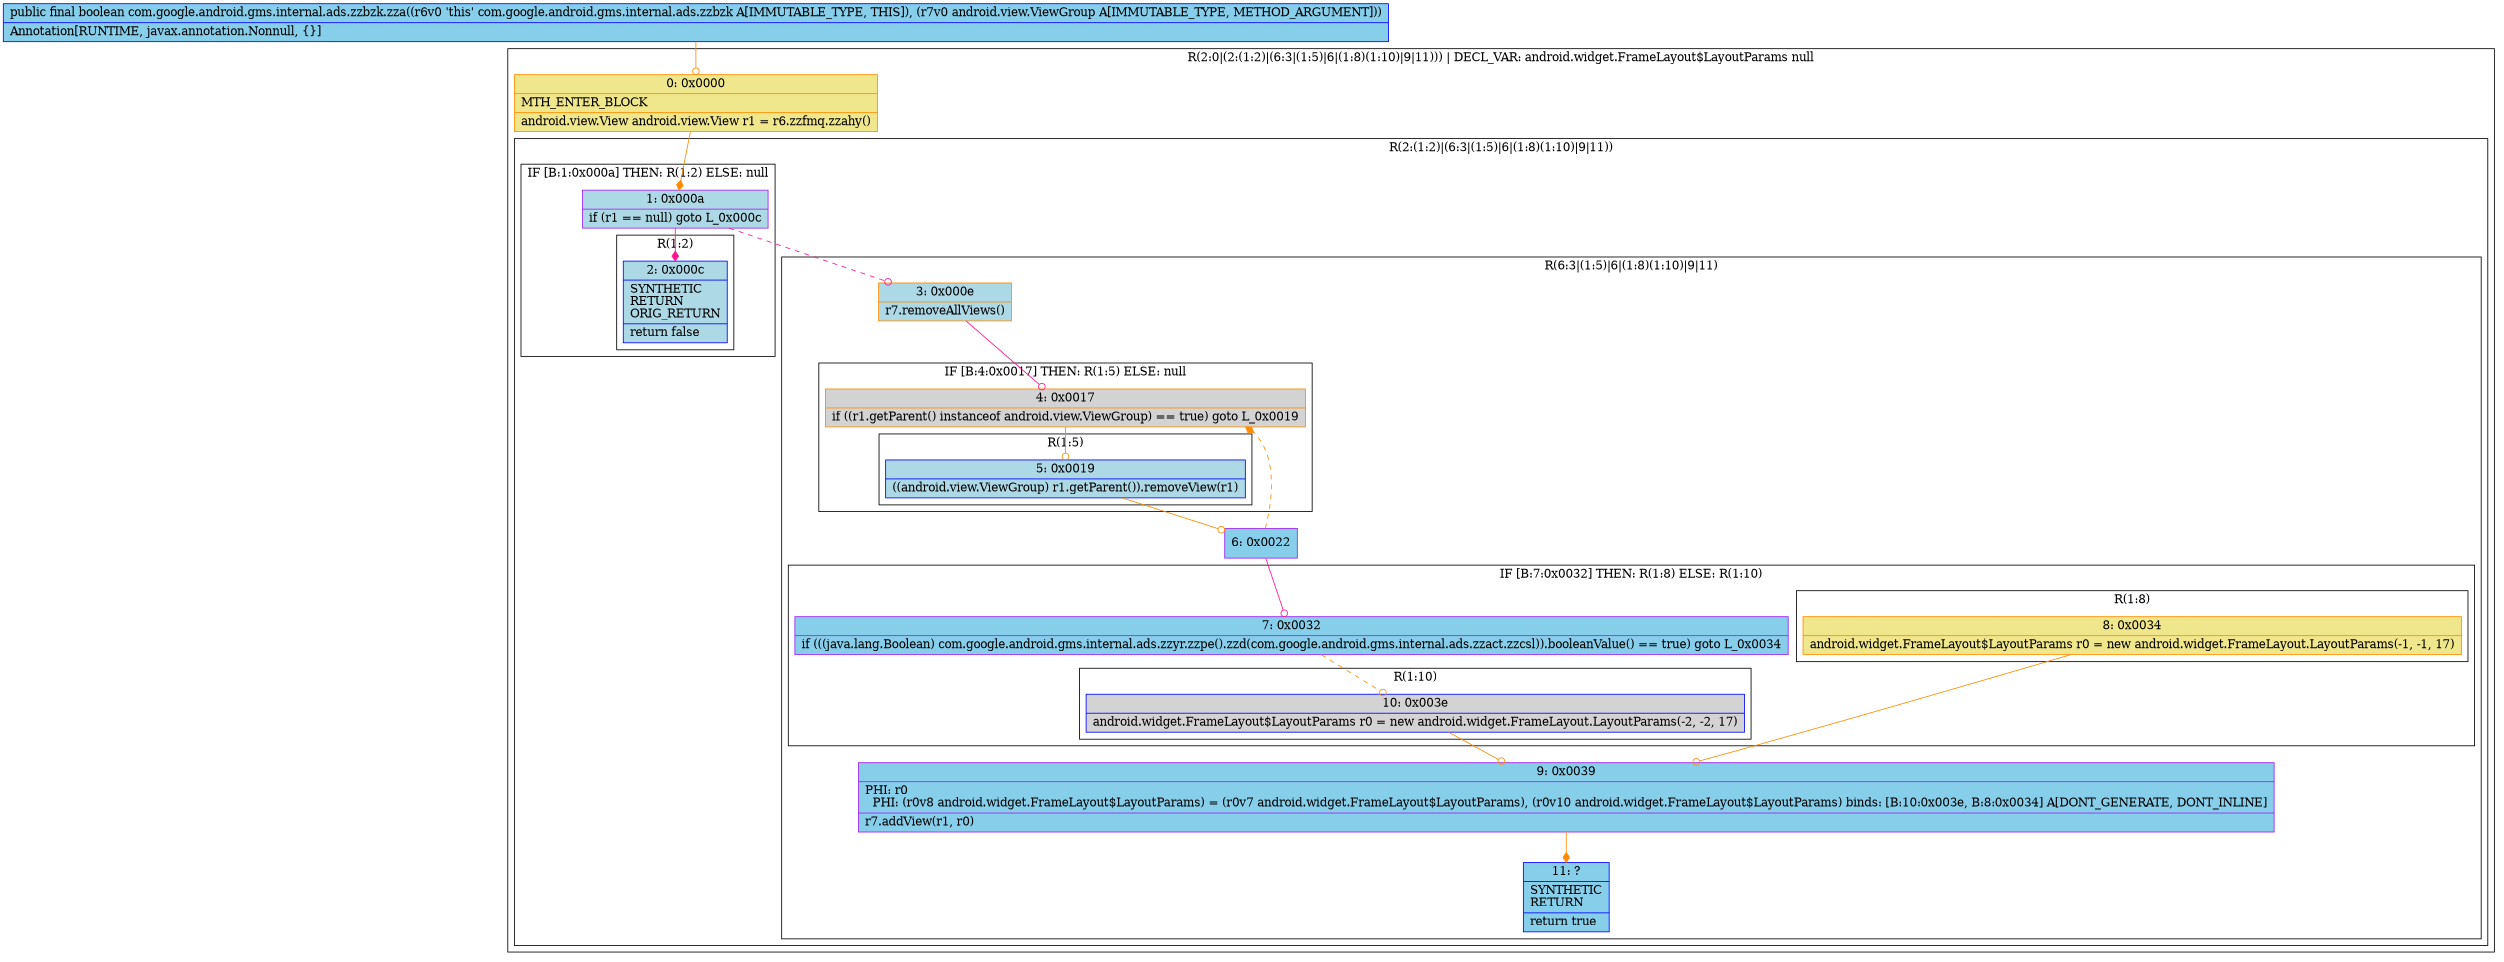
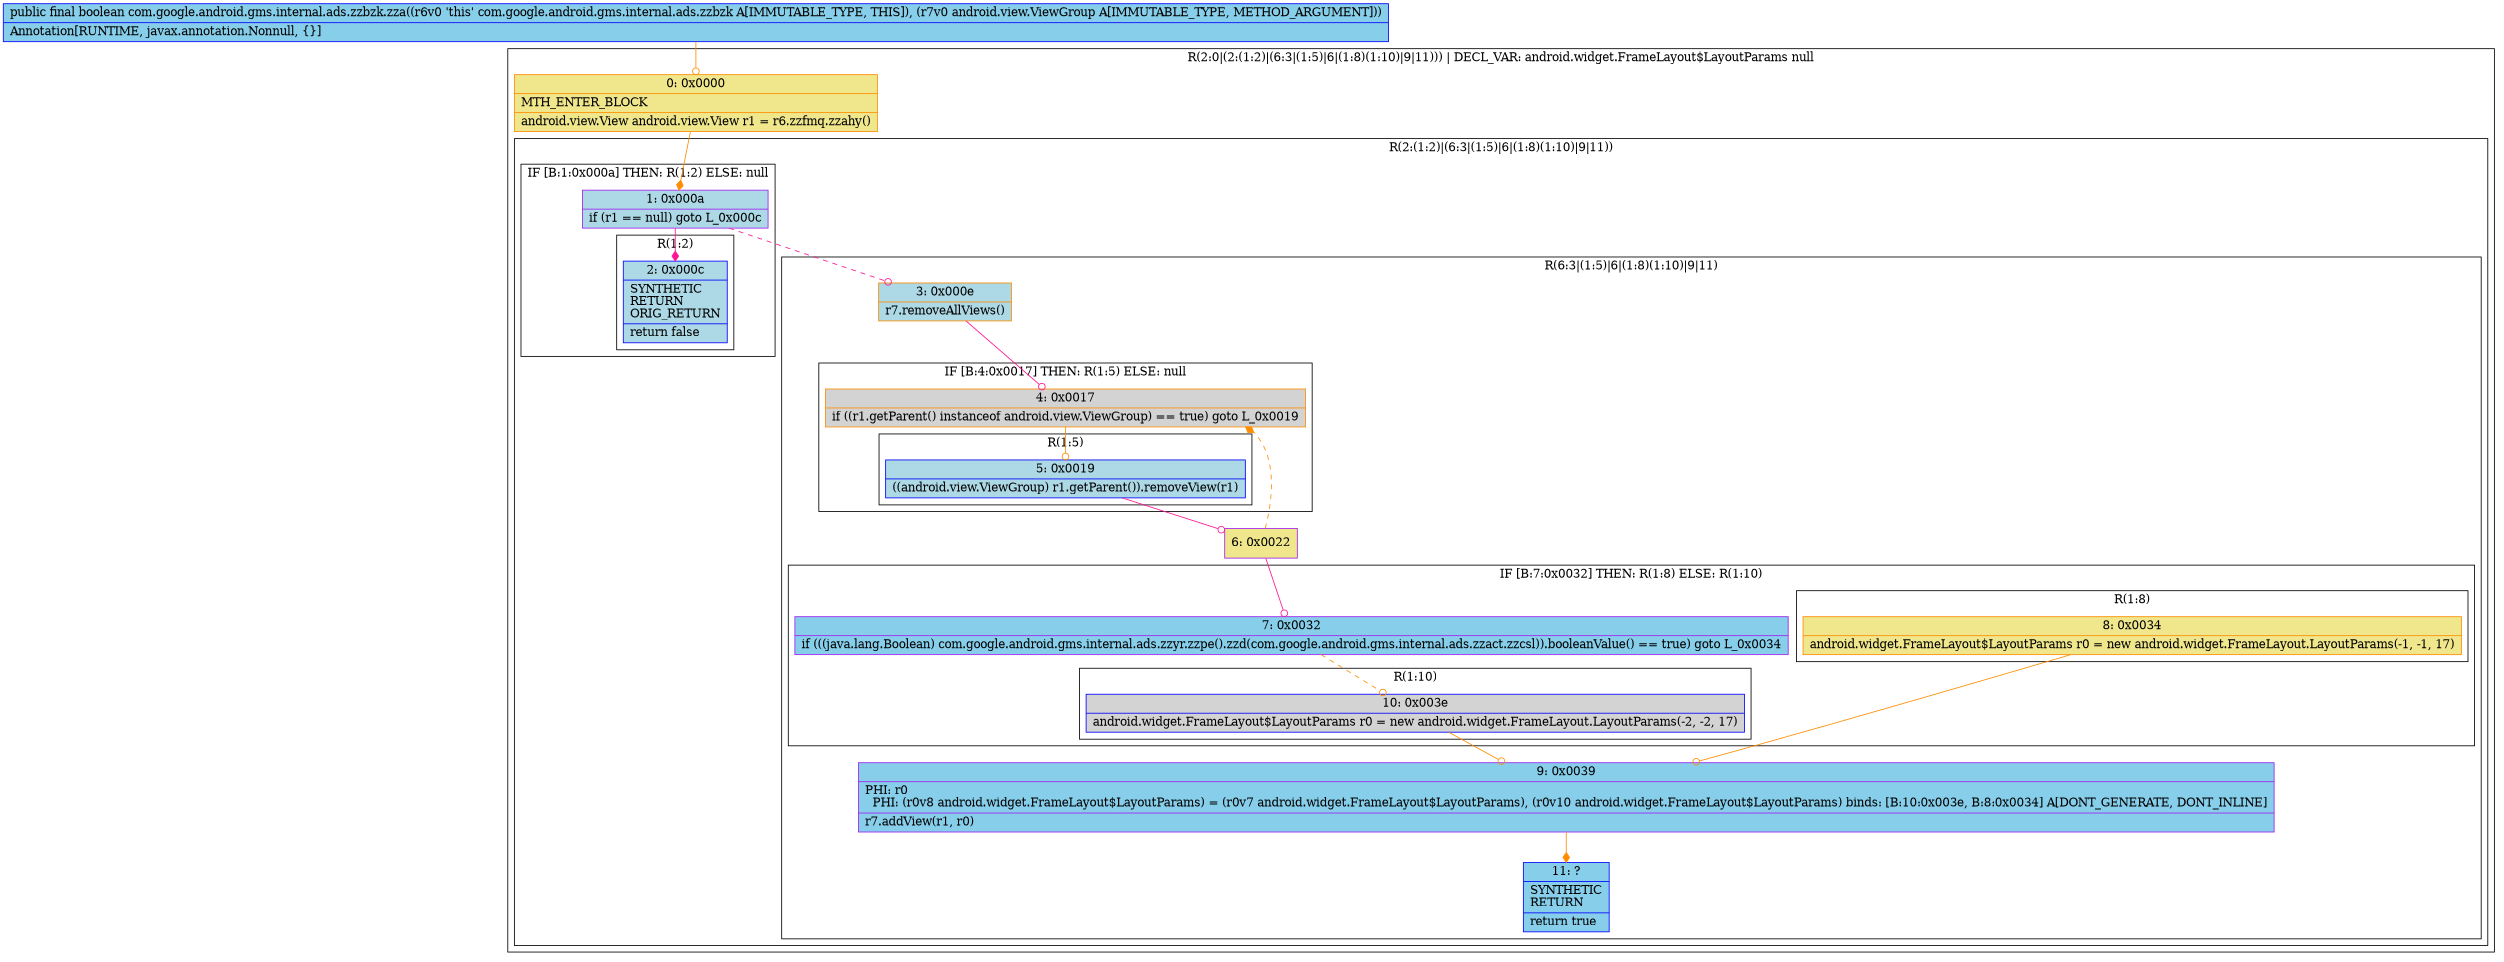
edge "5: 0x0019" -> "6: 0x0022": color darkorange -> deeppink
node "6: 0x0022": fillcolor skyblue -> khaki
